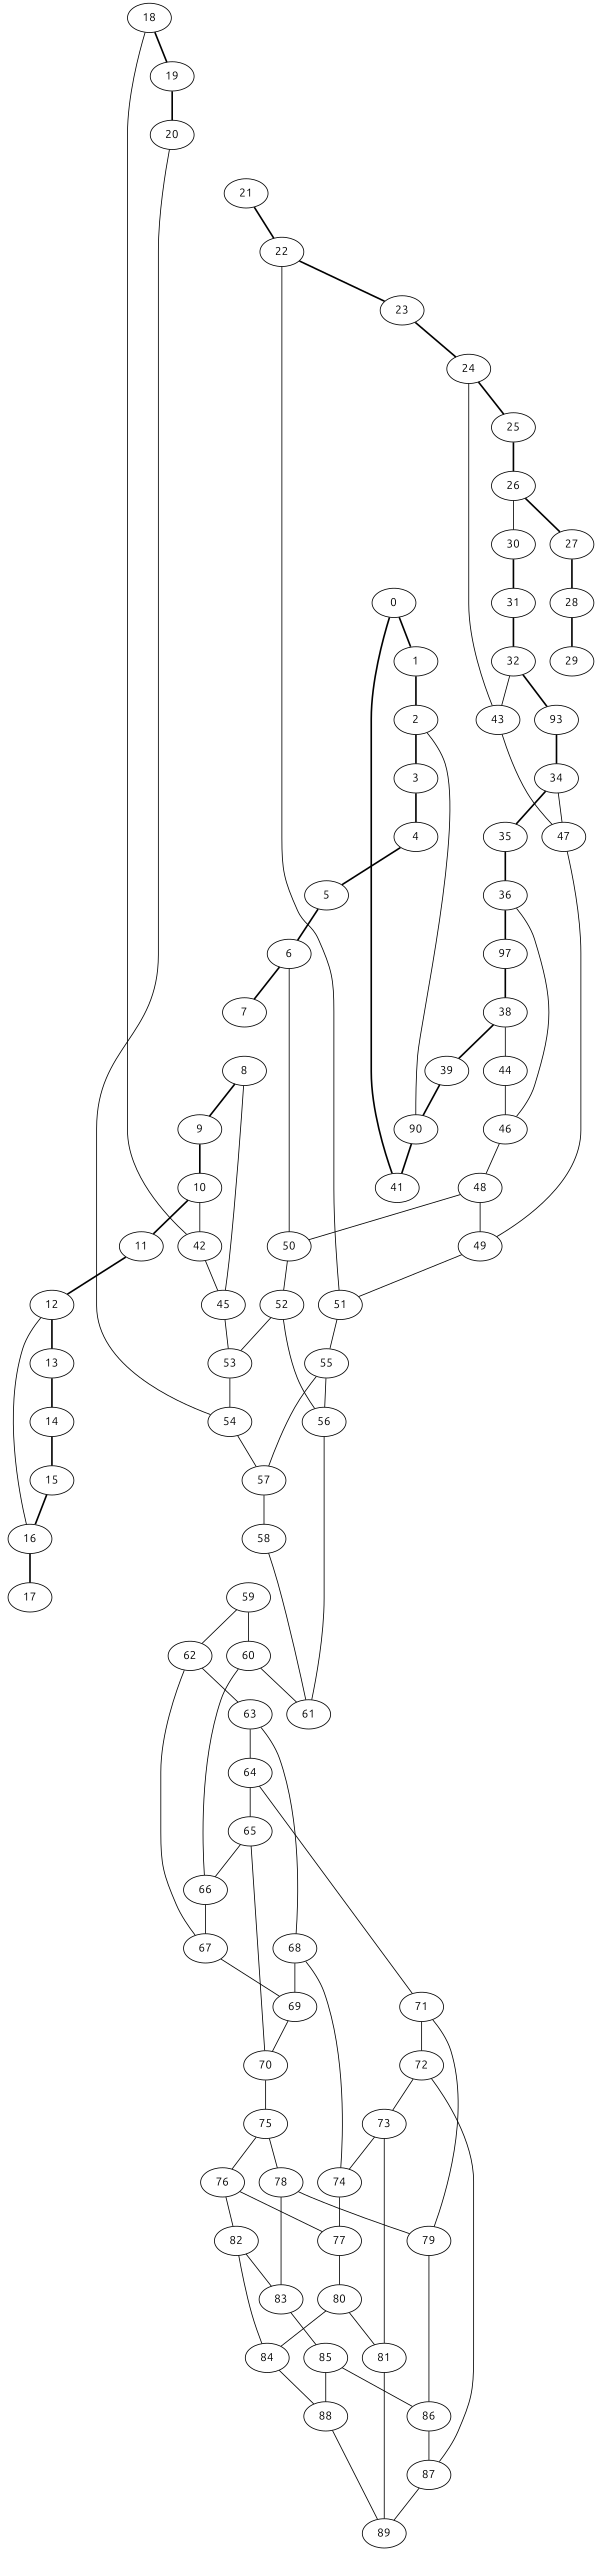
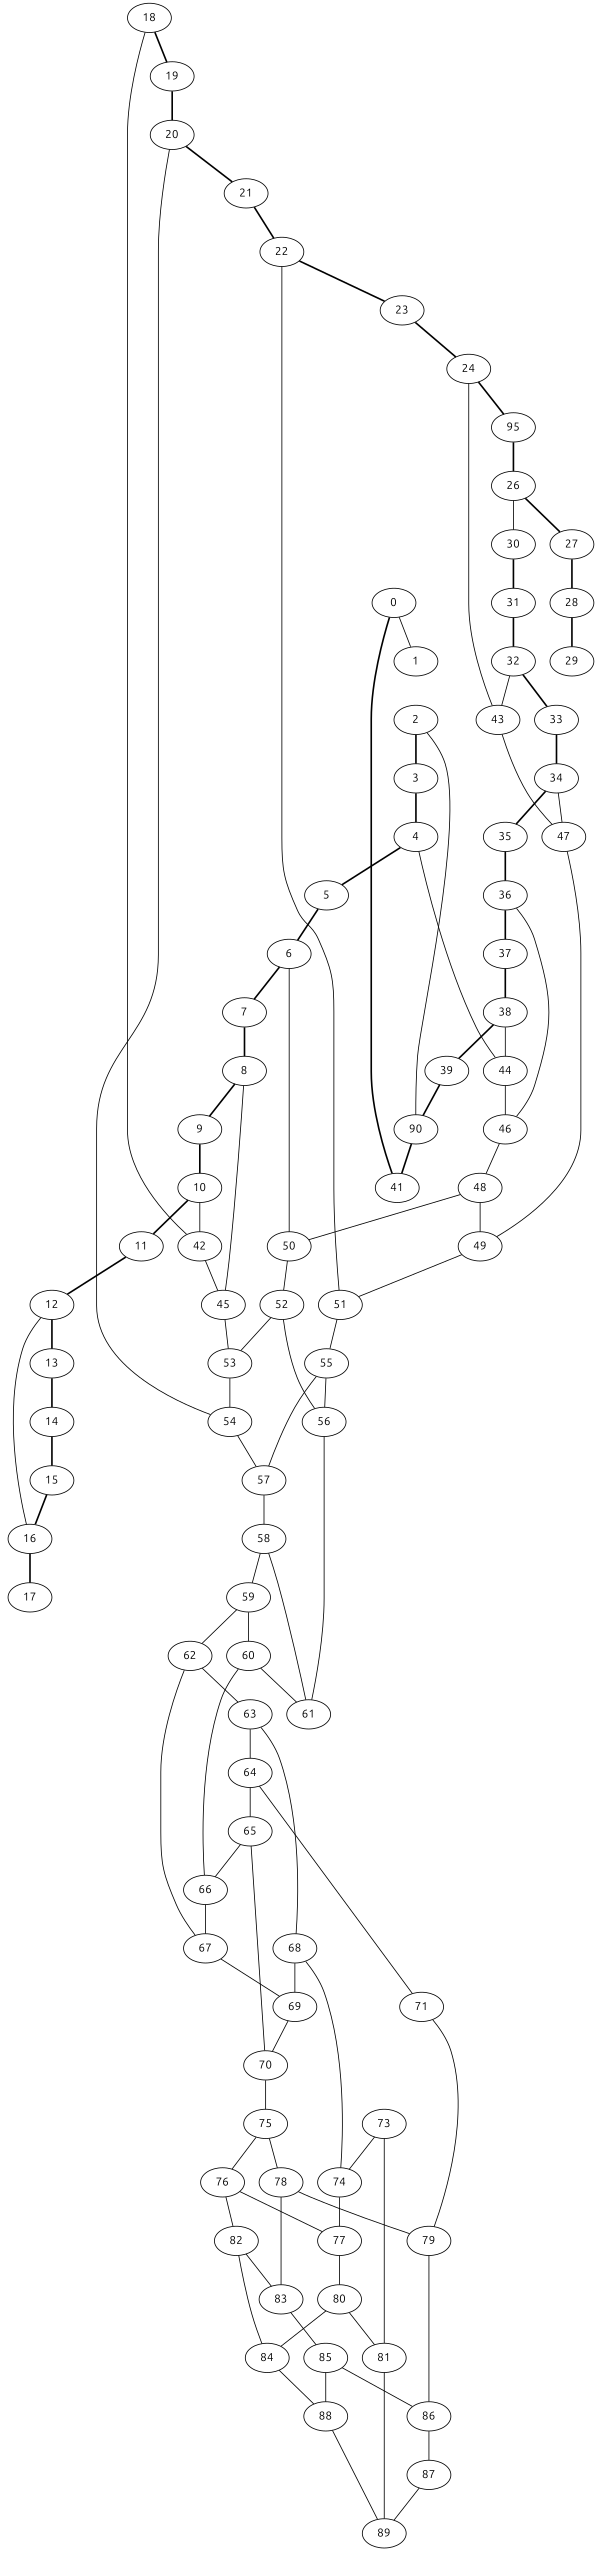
edge "20" -- "21": added
node "25": label "25" -> "95"
edge "0" -- "1": style bold -> solid
edge "1" -- "2": removed
node "93": label "93" -> "33"
node "97": label "97" -> "37"
edge "4" -- "44": added
edge "7" -- "8": added
edge "58" -- "59": added
node "72": removed
